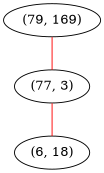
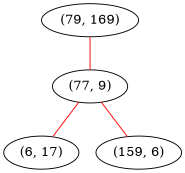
node "(77, 3)": label "(77, 3)" -> "(77, 9)"
node "(6, 18)": label "(6, 18)" -> "(6, 17)"
node "(159, 6)": added
